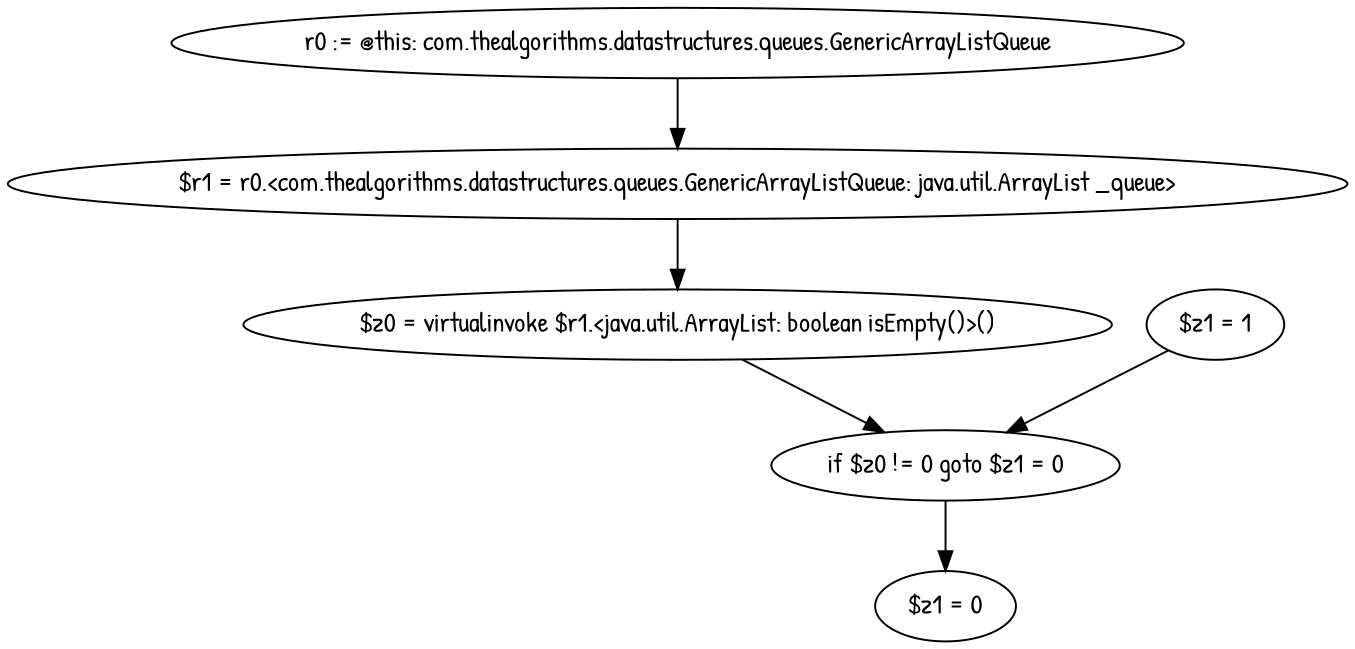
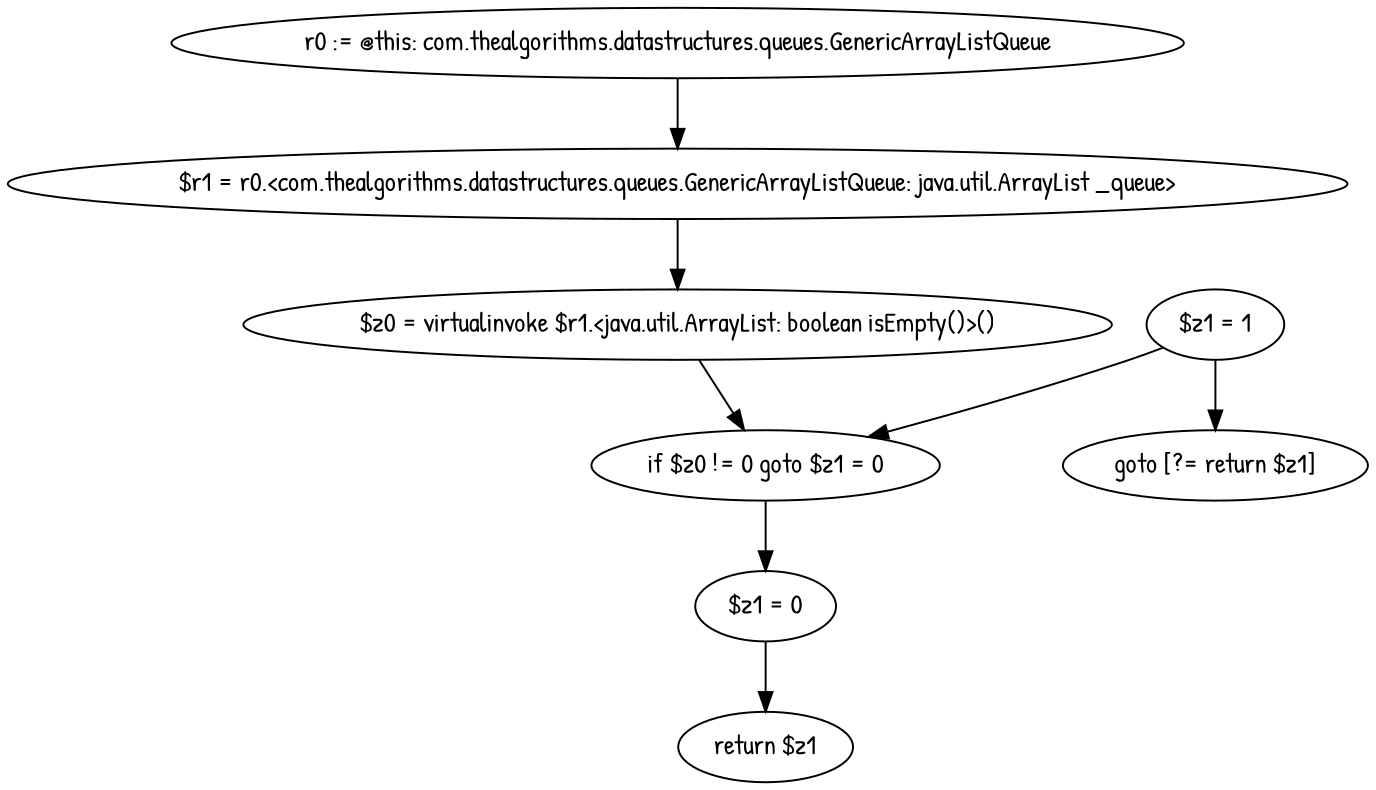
node "goto [?= return $z1]": added
node "return $z1": added
